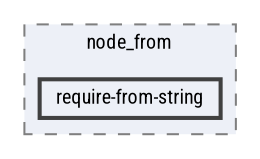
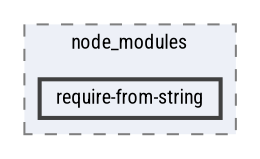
cluster "node_from": label "node_from" -> "node_modules"
